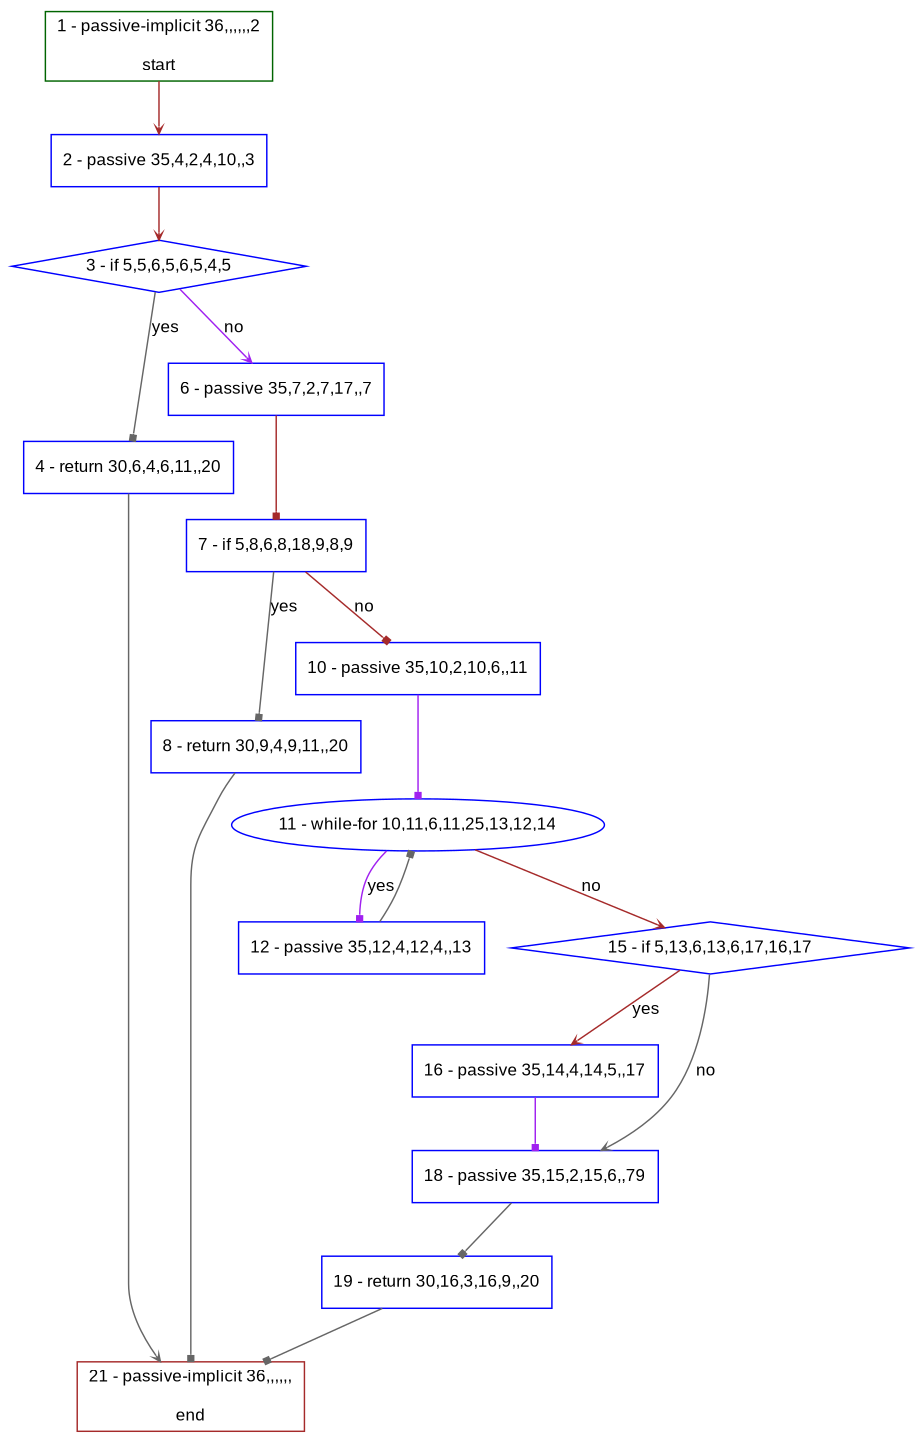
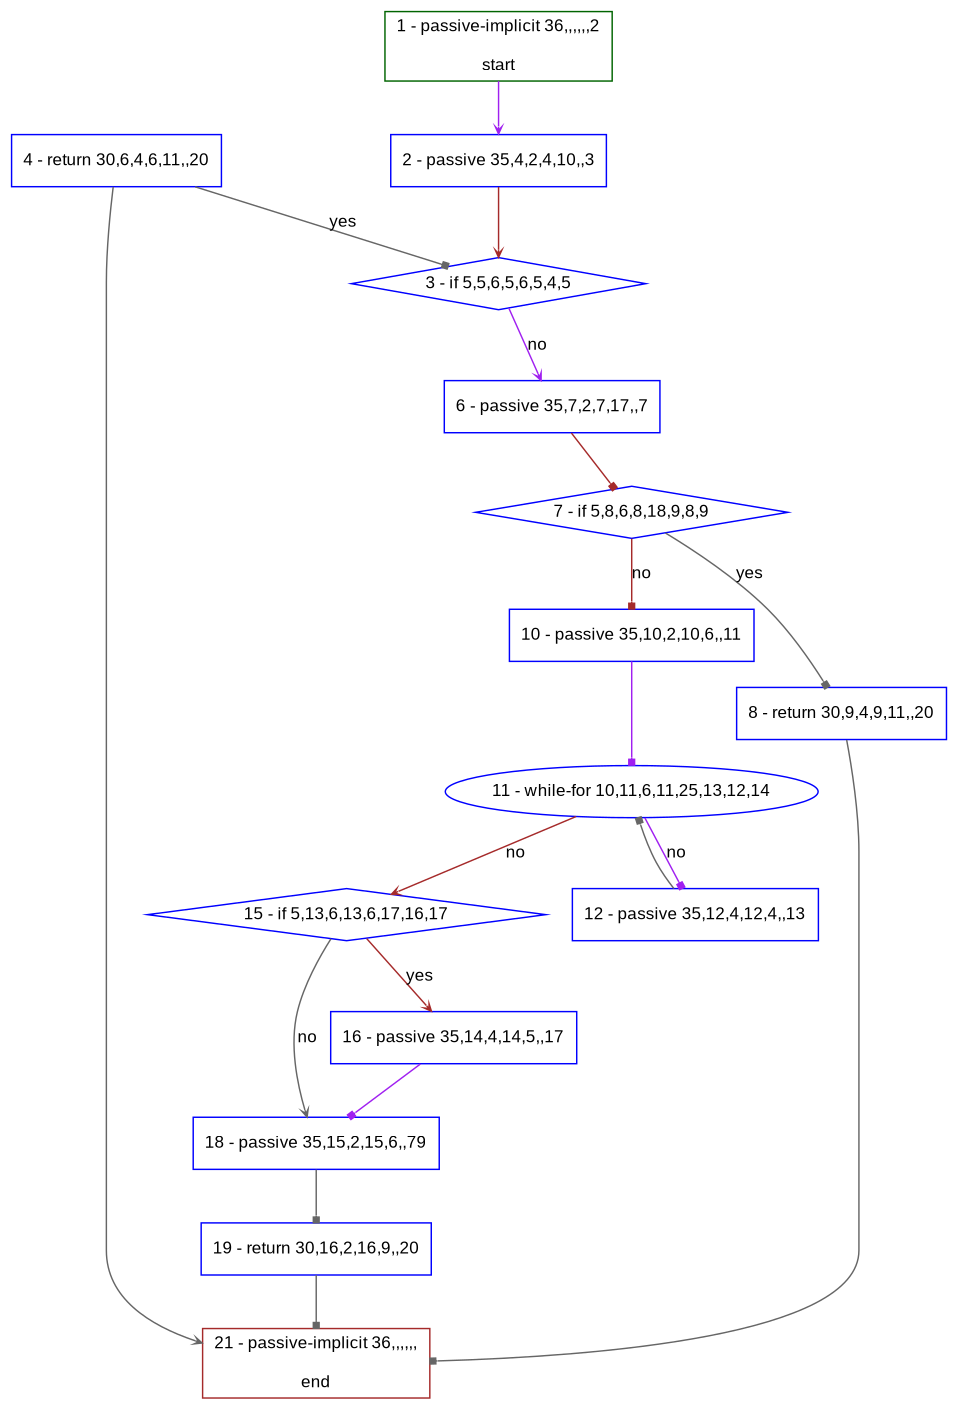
edge "1 - passive-implicit 36,,,,,,2 start" -> "2 - passive 35,4,2,4,10,,3": color brown -> purple
edge "3 - if 5,5,6,5,6,5,4,5" -> "4 - return 30,6,4,6,11,,20": reversed
node "7 - if 5,8,6,8,18,9,8,9": shape box -> diamond
edge "11 - while-for 10,11,6,11,25,13,12,14" -> "12 - passive 35,12,4,12,4,,13": label "yes" -> "no"
node "19 - return 30,16,3,16,9,,20": label "19 - return 30,16,3,16,9,,20" -> "19 - return 30,16,2,16,9,,20"
